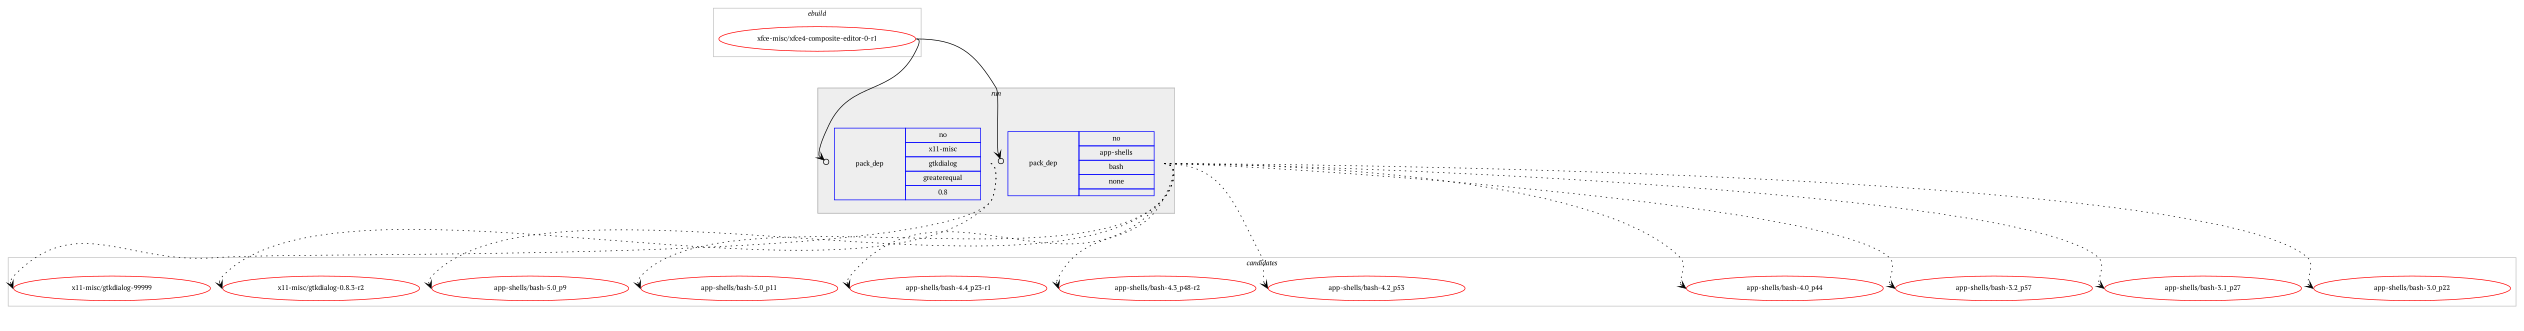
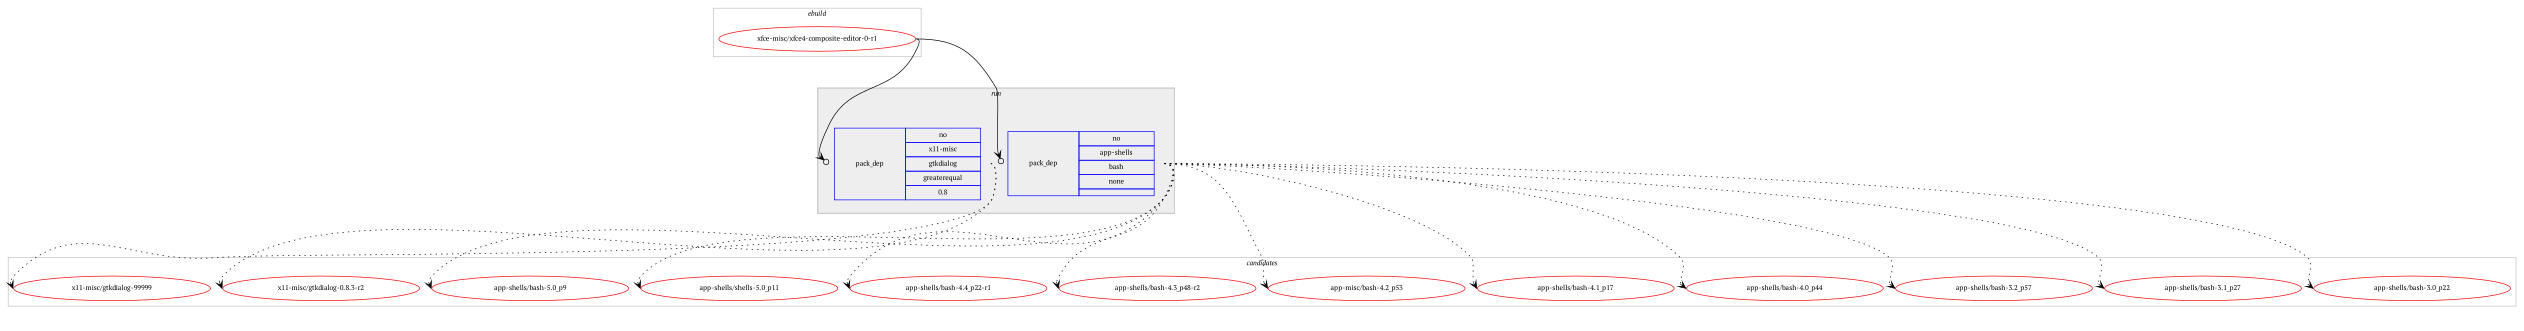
node "app-shells/bash-5.0_p11": label "app-shells/bash-5.0_p11" -> "app-shells/shells-5.0_p11"
node "app-shells/bash-4.4_p23-r1": label "app-shells/bash-4.4_p23-r1" -> "app-shells/bash-4.4_p22-r1"
node "app-shells/bash-4.2_p53": label "app-shells/bash-4.2_p53" -> "app-misc/bash-4.2_p53"
node "app-shells/bash-4.1_p17": added
